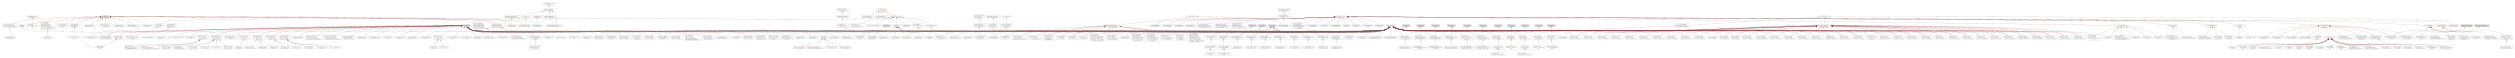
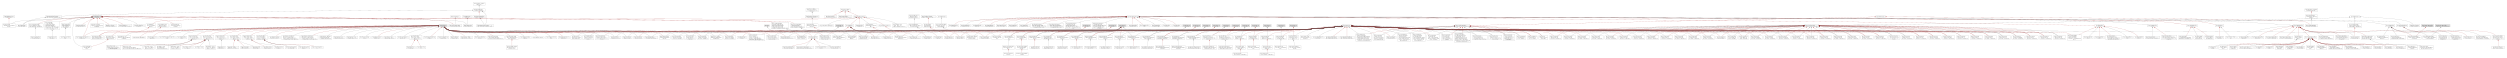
node "Eigen::SparseMatrixBase < TriangularViewType >": added
